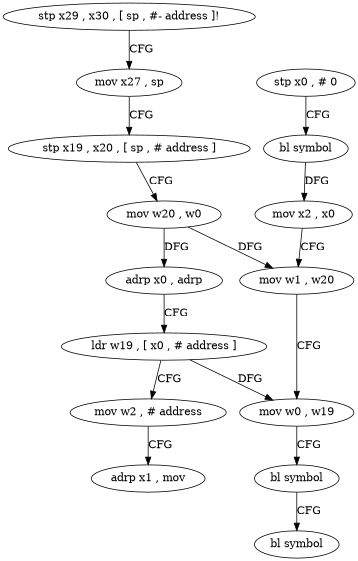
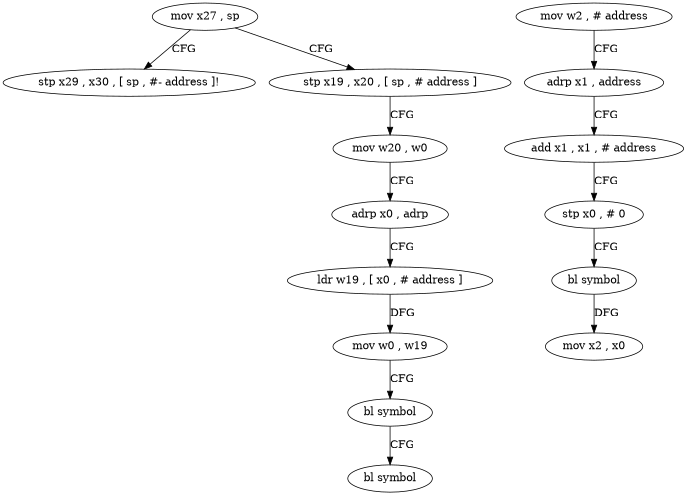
edge "stp x29 , x30 , [ sp , #- address ]!" -> "mov x27 , sp": reversed
node "add x1 , x1 , # address": added
edge "mov w20 , w0" -> "adrp x0 , adrp": label "DFG" -> "CFG"
node "mov w1 , w20": removed
edge "ldr w19 , [ x0 , # address ]" -> "mov w2 , # address": removed, label "CFG"
node "adrp x1 , mov": label "adrp x1 , mov" -> "adrp x1 , address"
